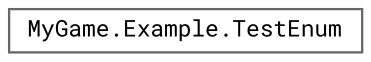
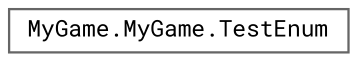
node "MyGame.Example.TestEnum": label "MyGame.Example.TestEnum" -> "MyGame.MyGame.TestEnum"
